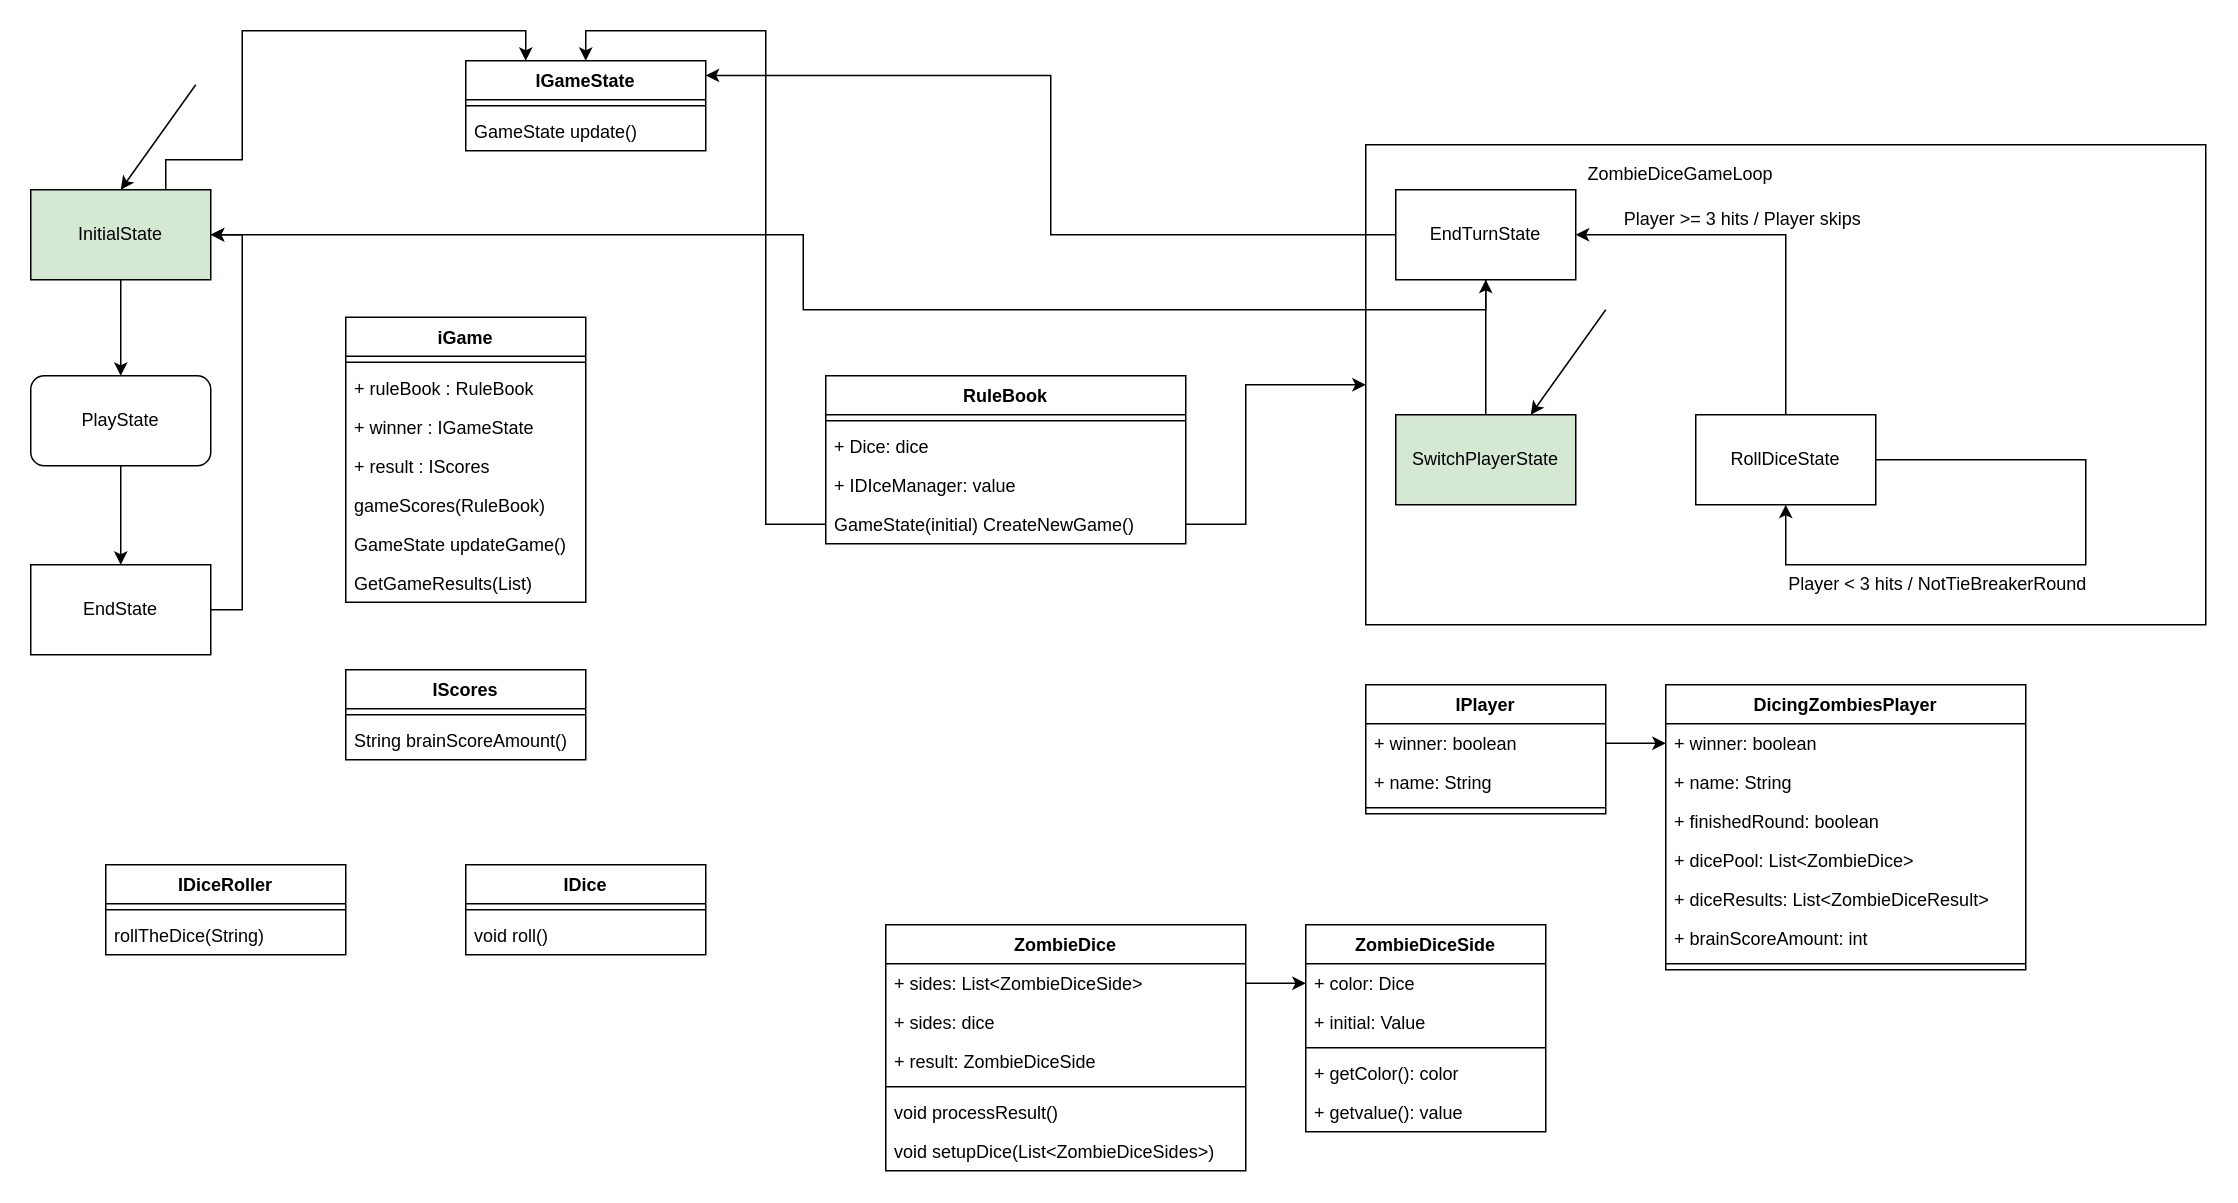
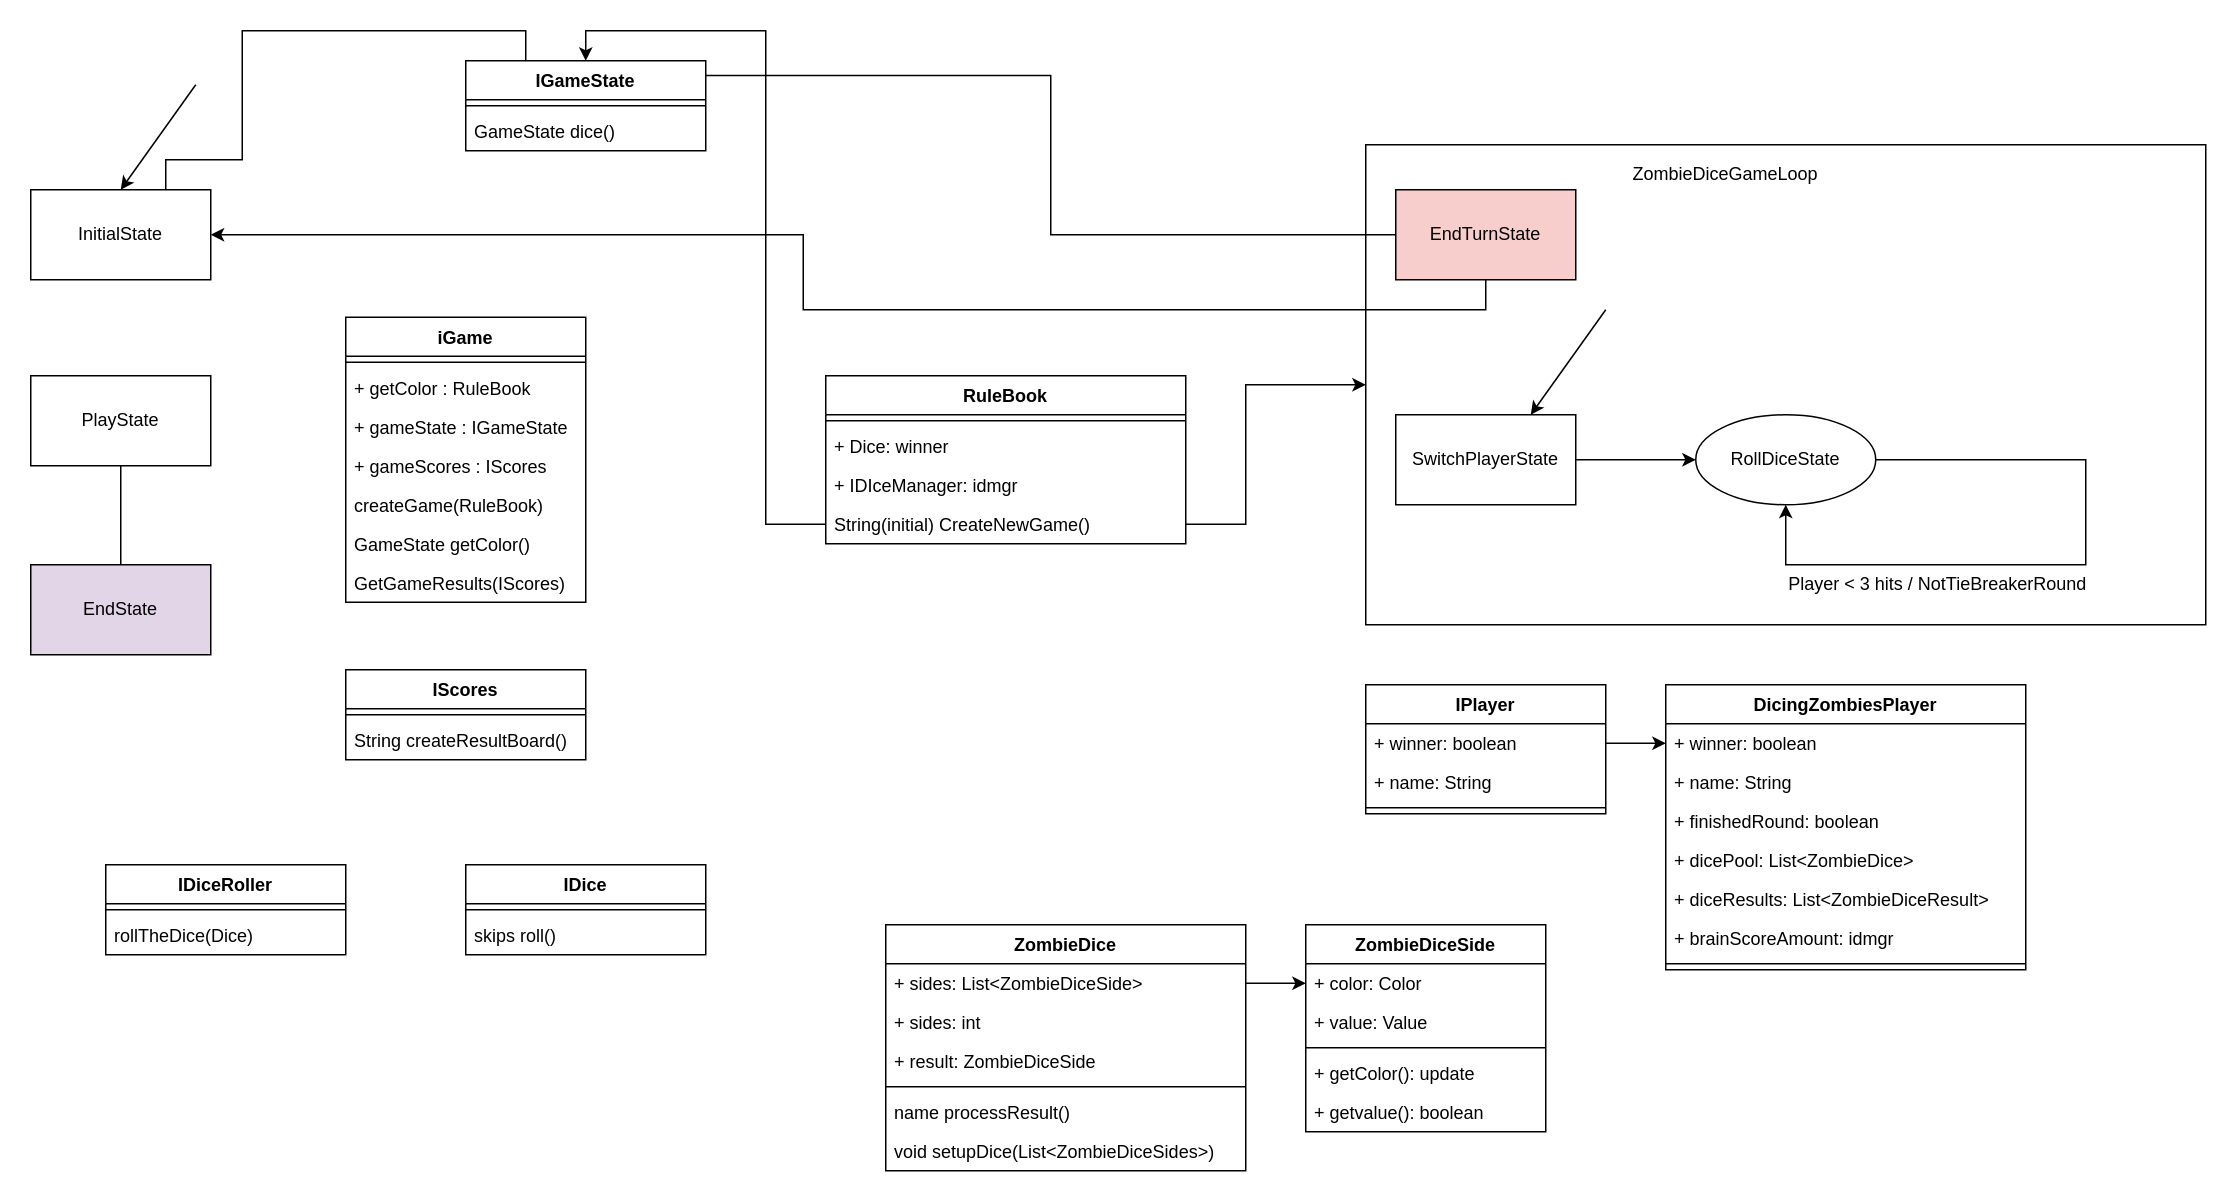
edge "InitialState" -> "IGameState": arrowhead classic -> none
edge "EndTurnState" -> "IGameState": arrowhead classic -> none
node "GameState update()": label "GameState update()" -> "GameState dice()"
node "ZombieDiceGameLoop": moved (1681, 175) -> (1726, 175)
node "InitialState": fillcolor #d5e8d4 -> #ffffff
node "EndTurnState": fillcolor #ffffff -> #f8cecc
edge "RollDiceState" -> "EndTurnState": removed, label "Player >= 3 hits / Player skips"
edge "InitialState" -> "PlayState": removed
edge "SwitchPlayerState" -> "EndTurnState": now "SwitchPlayerState" -> "RollDiceState"
node "+ ruleBook : RuleBook": label "+ ruleBook : RuleBook" -> "+ getColor : RuleBook"
node "PlayState": shape rounded rectangle -> rectangle
node "+ winner : IGameState": label "+ winner : IGameState" -> "+ gameState : IGameState"
edge "EndState" -> "InitialState": removed
node "+ Dice: dice": label "+ Dice: dice" -> "+ Dice: winner"
node "SwitchPlayerState": fillcolor #d5e8d4 -> #ffffff
node "RollDiceState": shape rectangle -> ellipse
node "+ result : IScores": label "+ result : IScores" -> "+ gameScores : IScores"
node "+ IDIceManager: value": label "+ IDIceManager: value" -> "+ IDIceManager: idmgr"
node "gameScores(RuleBook)": label "gameScores(RuleBook)" -> "createGame(RuleBook)"
node "GameState(initial) CreateNewGame()": label "GameState(initial) CreateNewGame()" -> "String(initial) CreateNewGame()"
node "GameState updateGame()": label "GameState updateGame()" -> "GameState getColor()"
edge "PlayState" -> "EndState": arrowhead classic -> none
node "GetGameResults(List)": label "GetGameResults(List)" -> "GetGameResults(IScores)"
node "EndState": fillcolor #ffffff -> #e1d5e7
node "String brainScoreAmount()": label "String brainScoreAmount()" -> "String createResultBoard()"
node "rollTheDice(String)": label "rollTheDice(String)" -> "rollTheDice(Dice)"
node "void roll()": label "void roll()" -> "skips roll()"
node "+ brainScoreAmount: int": label "+ brainScoreAmount: int" -> "+ brainScoreAmount: idmgr"
node "+ color: Dice": label "+ color: Dice" -> "+ color: Color"
node "+ sides: dice": label "+ sides: dice" -> "+ sides: int"
node "+ initial: Value": label "+ initial: Value" -> "+ value: Value"
node "+ getColor(): color": label "+ getColor(): color" -> "+ getColor(): update"
node "void processResult()": label "void processResult()" -> "name processResult()"
node "+ getvalue(): value": label "+ getvalue(): value" -> "+ getvalue(): boolean"
